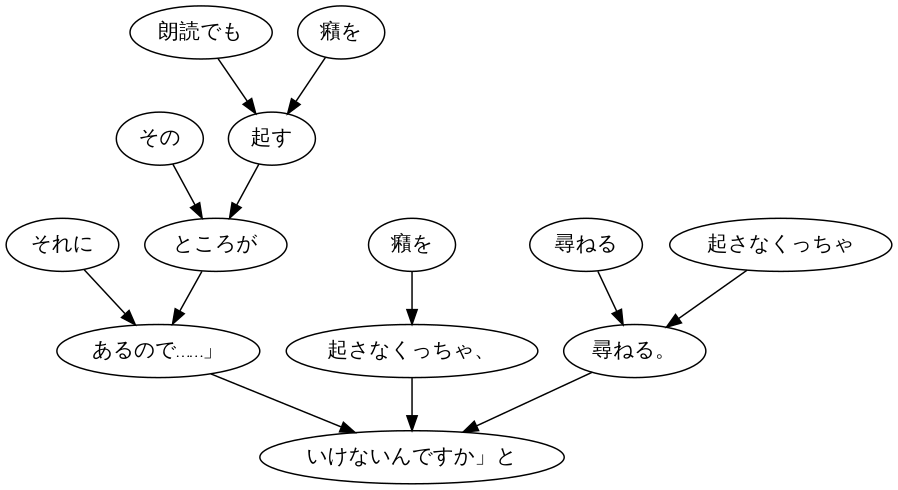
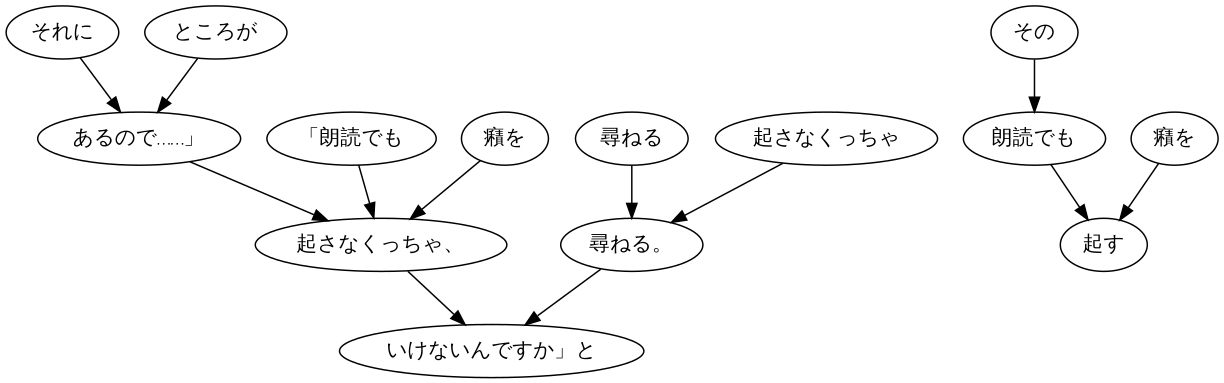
node "「朗読でも": added
edge "その" -> "ところが": now "その" -> "朗読でも"
edge "起す" -> "ところが": removed
edge "あるので……」" -> "いけないんですか」と": now "あるので……」" -> "起さなくっちゃ、"
